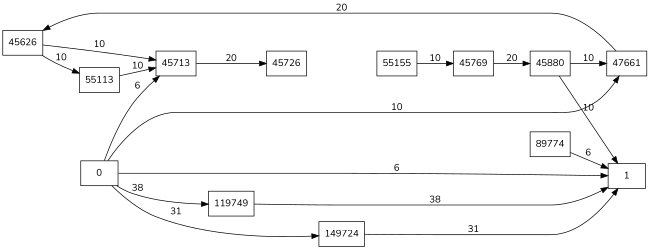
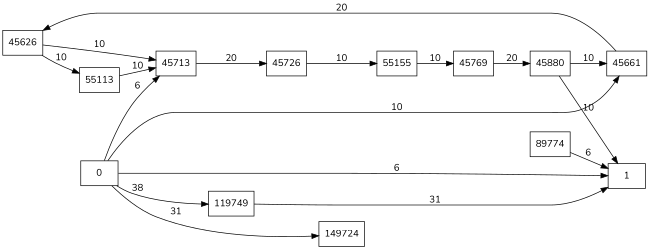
edge "45726" -> "55155": added, label "10"
node "47661": label "47661" -> "45661"
edge "119749" -> "1": label "38" -> "31"
edge "149724" -> "1": removed, label "31"
